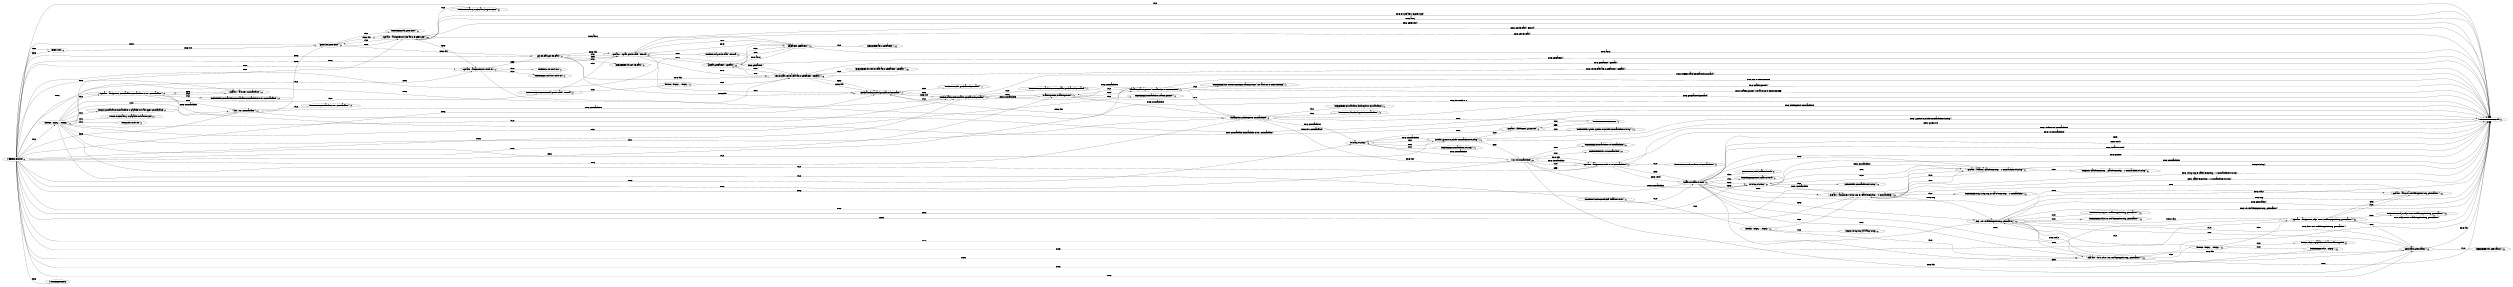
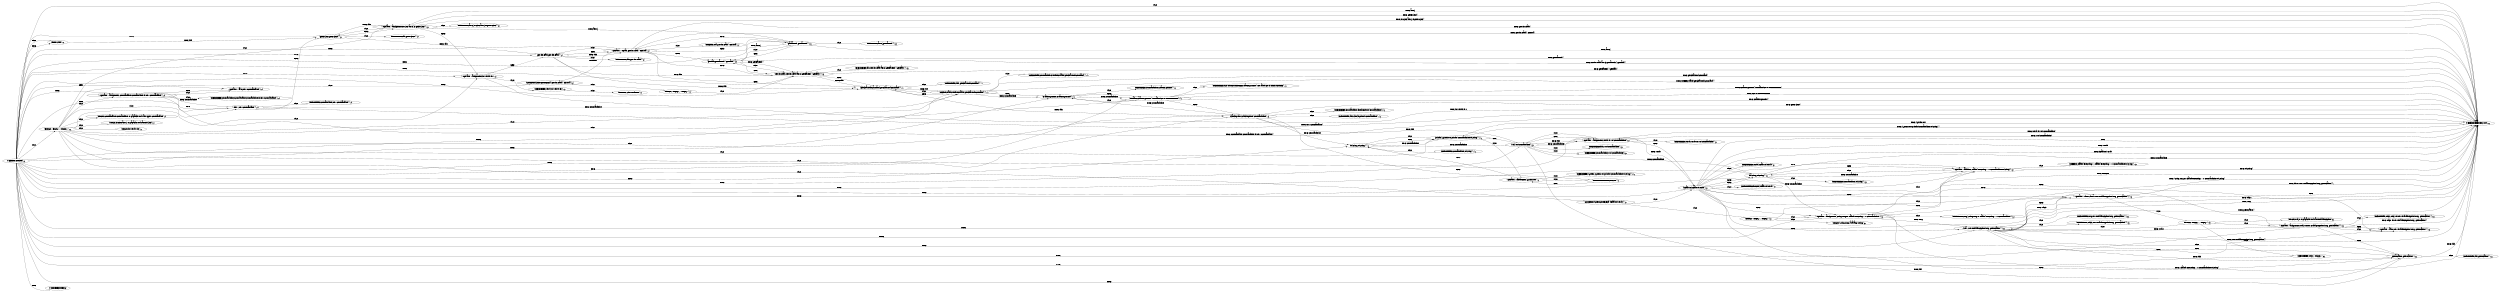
edge "(CONTROL_STRUCTURE,IF,if (getViewPath() == null))" -> "(<operator>.equals,getViewPath() == null)": label "AST: " -> "UPDATE: "
edge "(<operator>.assignment,int result = 0)" -> "(LITERAL,0,int result = 0)": now "(IDENTIFIER,result,int result = 0)" -> "(LITERAL,0,int result = 0)"
edge "(checkOptions,checkOptions(commandLine))" -> "(METHOD_RETURN,void)": label "DDG: checkOptions(commandLine)" -> "DDG: getProject()"
